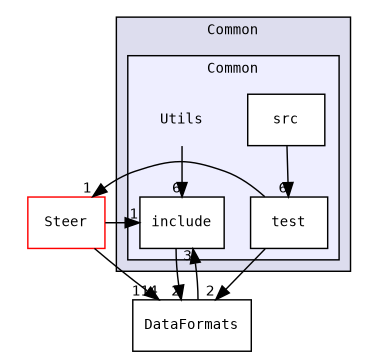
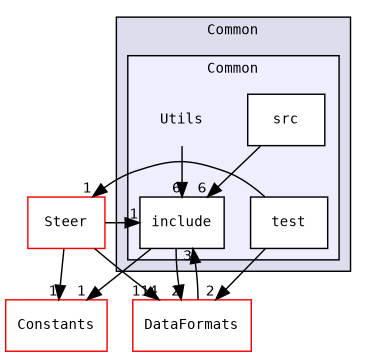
edge "src" -> "test": now "src" -> "include"
node "Constants": added
node "DataFormats": color black -> red
